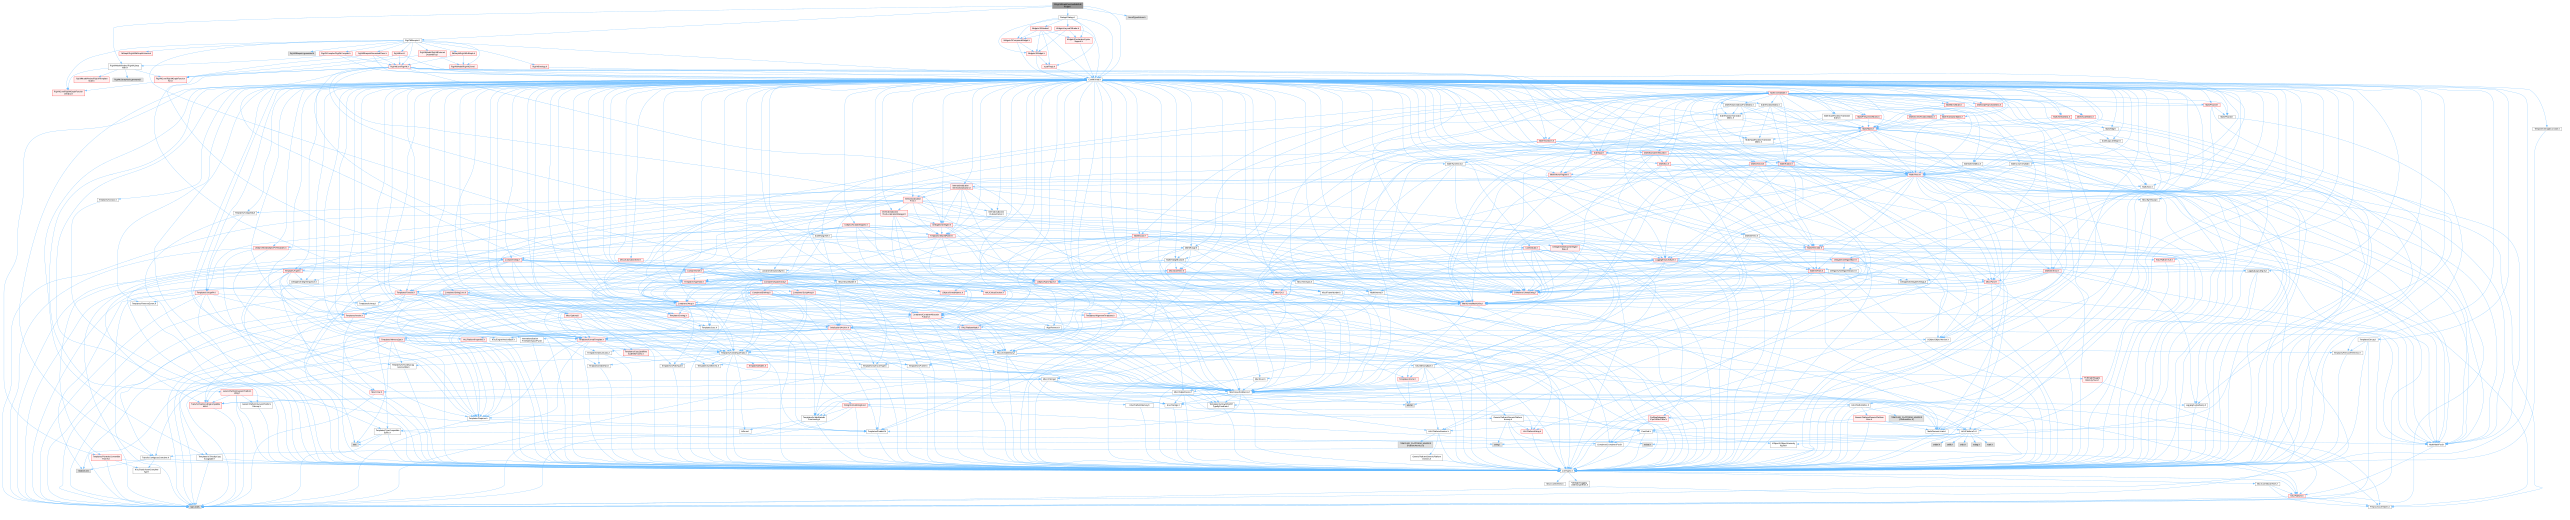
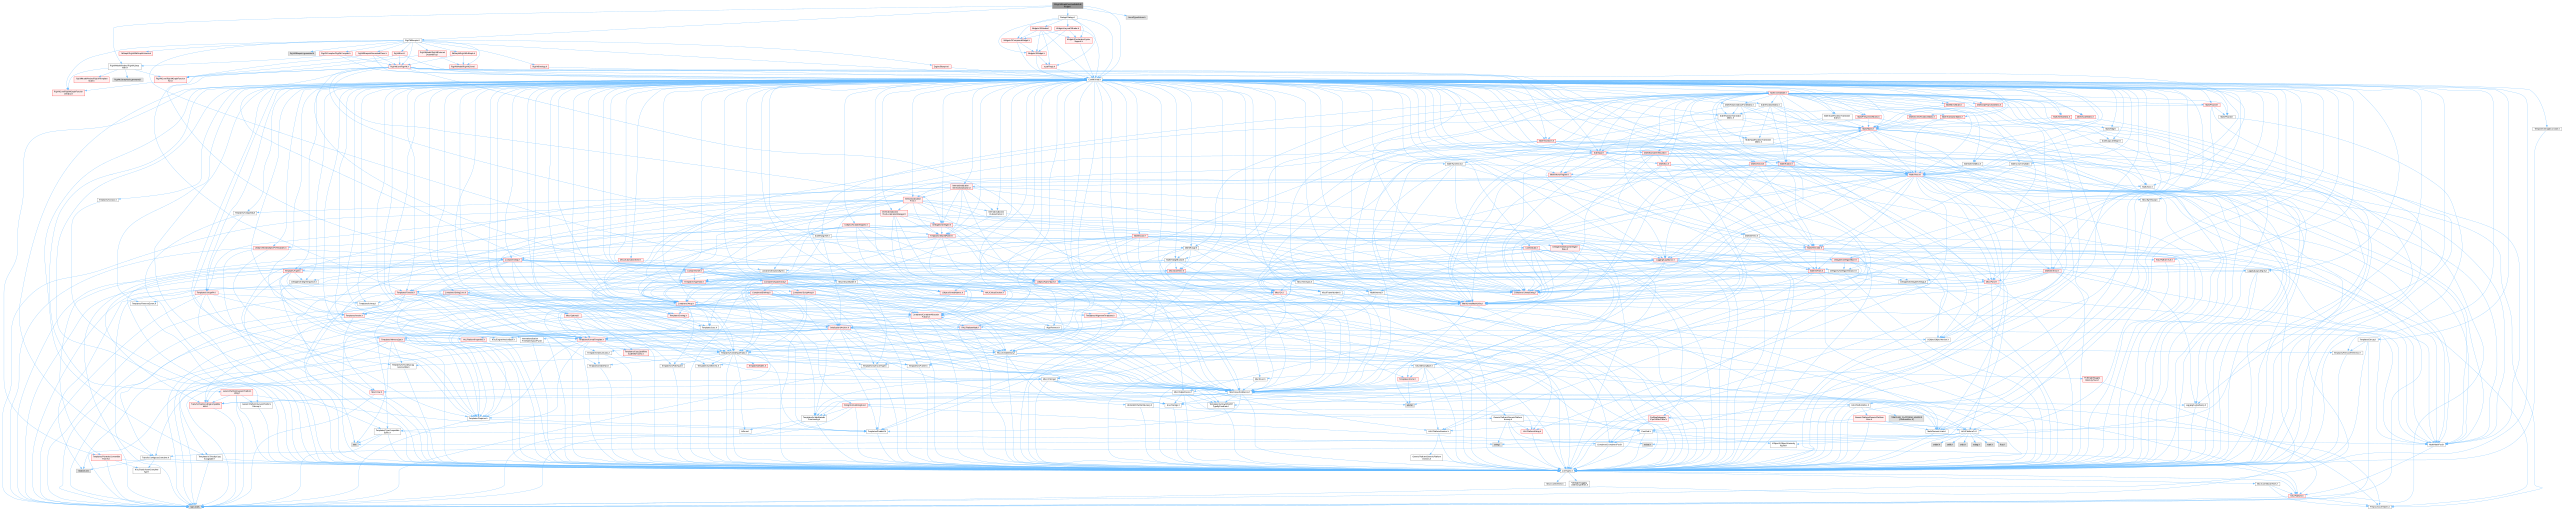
node "Engine/Blueprint.h": added
edge "Math/UnrealMath.h" -> "Math/Box2D.h": now "Math/UnrealMath.h" -> "Logging/LogCategory.h"
edge "Math/Matrix.h" -> "Math/QuatRotationTranslation Matrix.h": reversed
node "Logging/EnumAsByte.h": label "Logging/EnumAsByte.h" -> "Logging/LogMacros.h"
node "HAL/PlatformMemory.h": label "HAL/PlatformMemory.h" -> "HEADER/PlatformMemory.h"
node "COMPILED_PLATFORM_HEADER (PlatformAtomics.h)": removed
node "float.h": added
